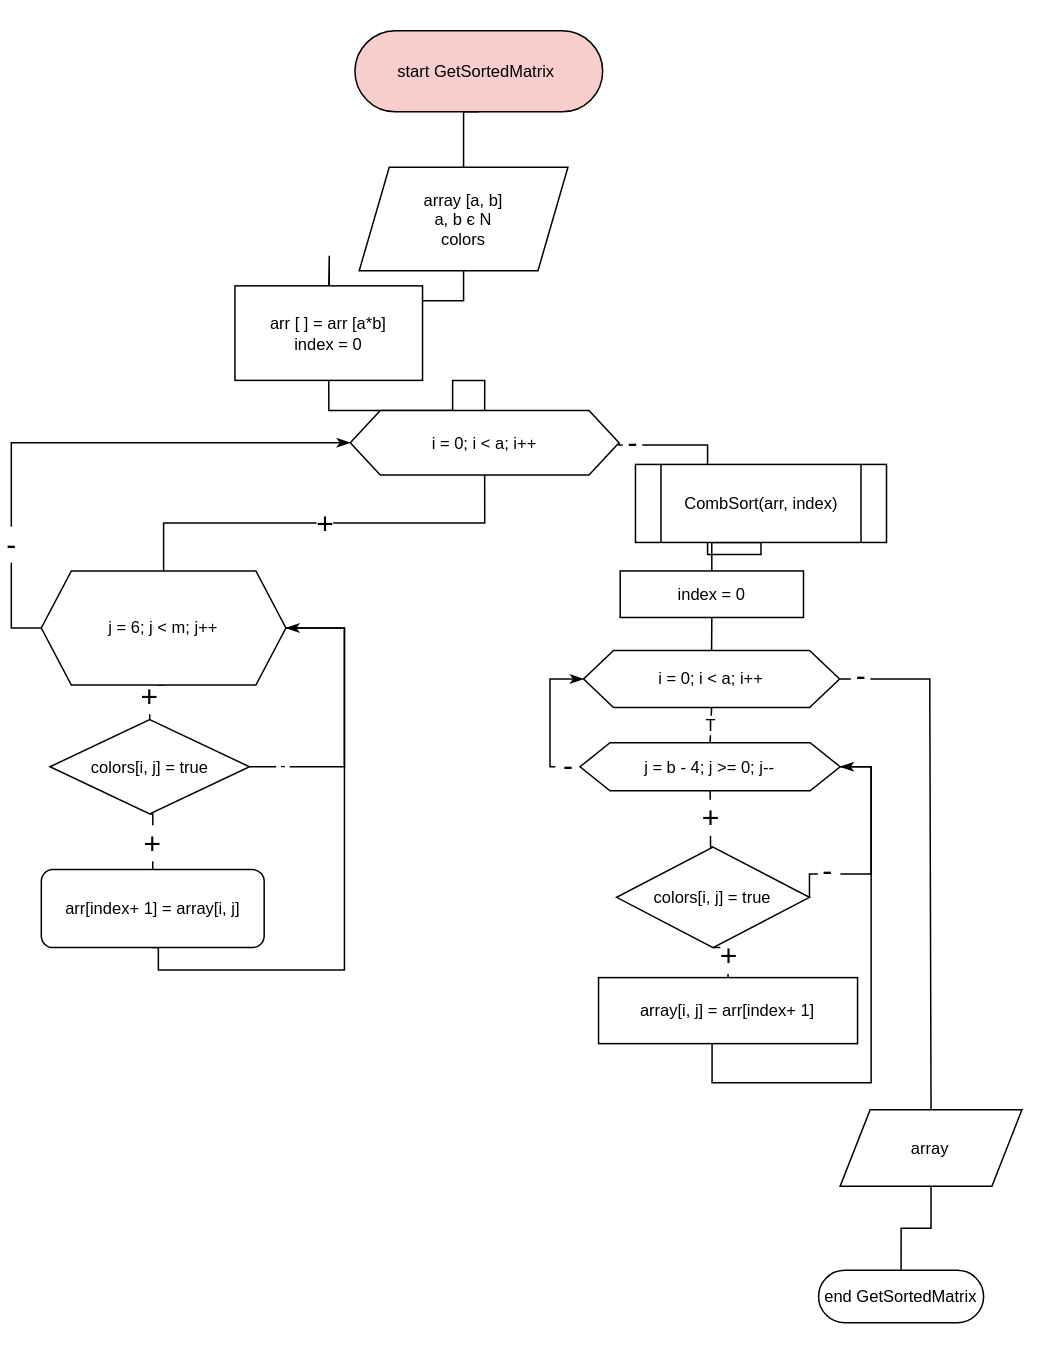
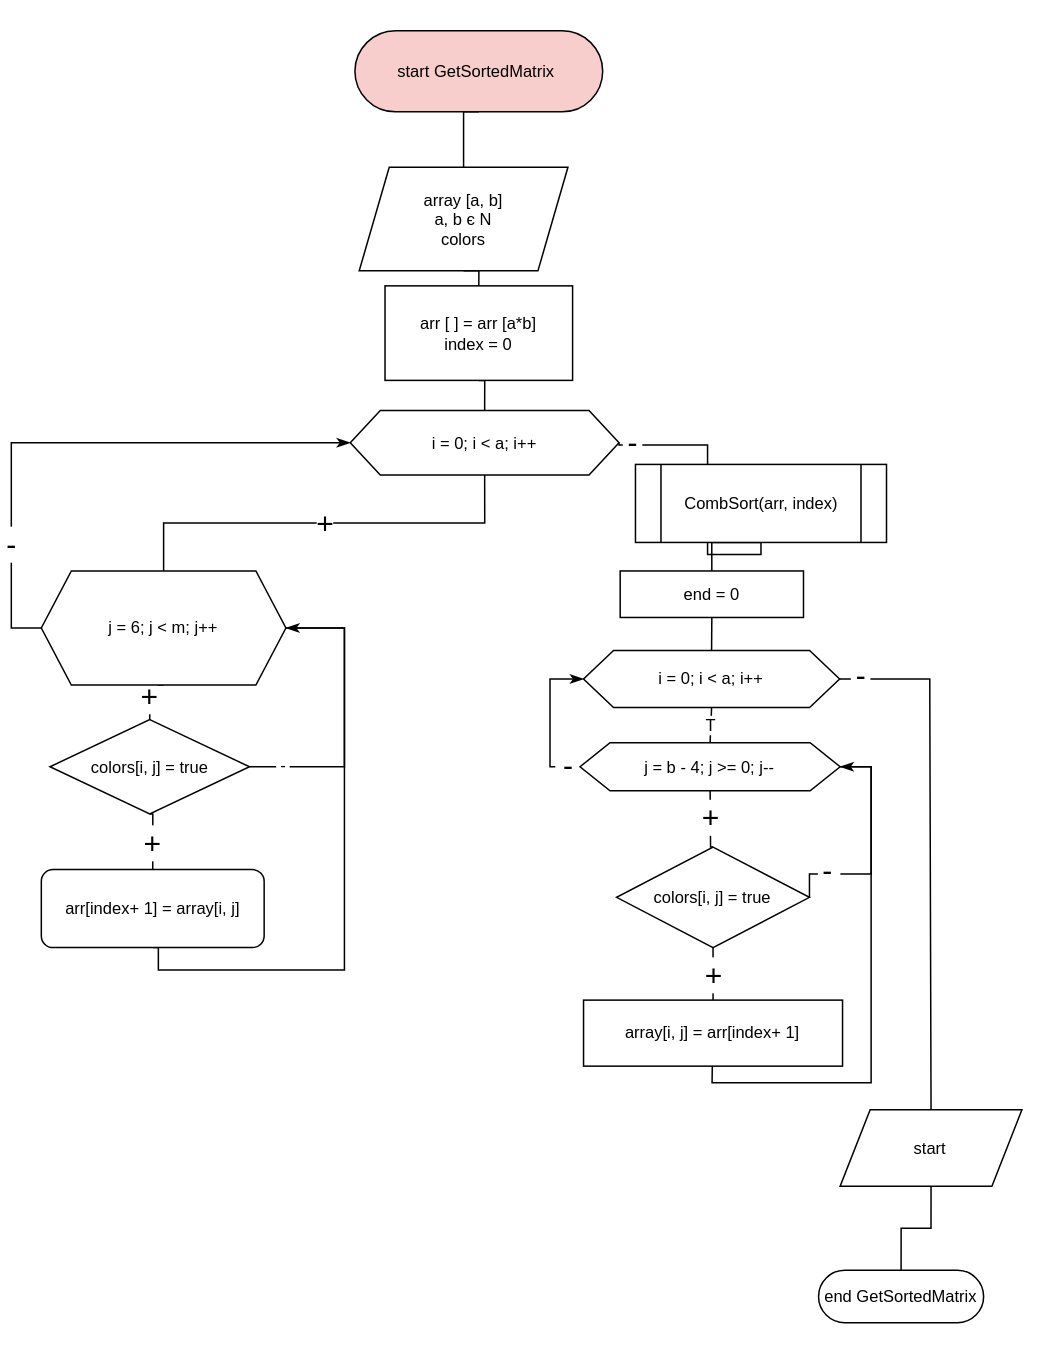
node "arr [ ] = arr [a*b] index = 0": moved (329, 333) -> (479, 333)
node "index = 0": label "index = 0" -> "end = 0"
node "array[i, j] = arr[index+ 1]": moved (728, 1010) -> (713, 1033)
node "array": label "array" -> "start"
